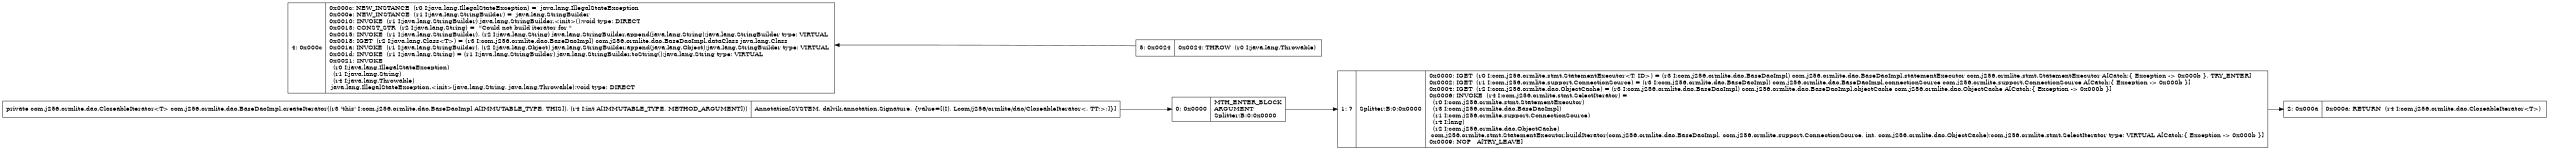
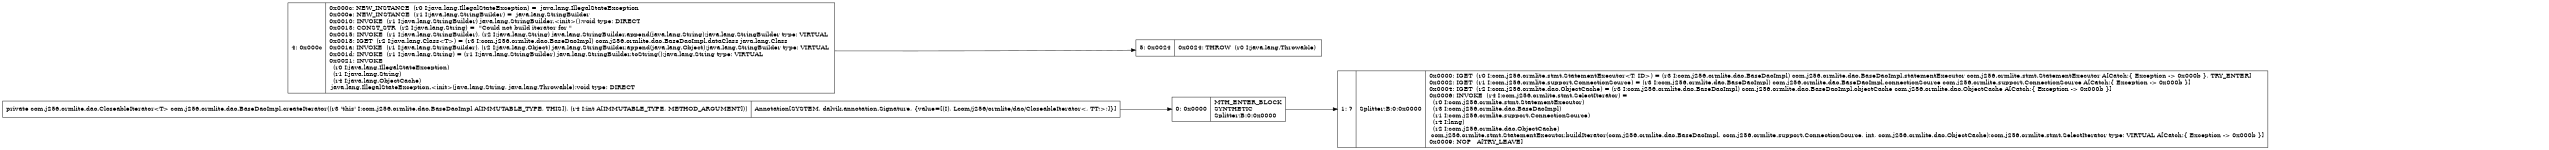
edge "5: 0x0024" -> "4: 0x000c": reversed
node "4: 0x000c": text "(r4 I:java.lang.Throwable)" -> "(r4 I:java.lang.ObjectCache)"
node "0: 0x0000": text "ARGUMENT" -> "SYNTHETIC"
node "2: 0x000a": removed
